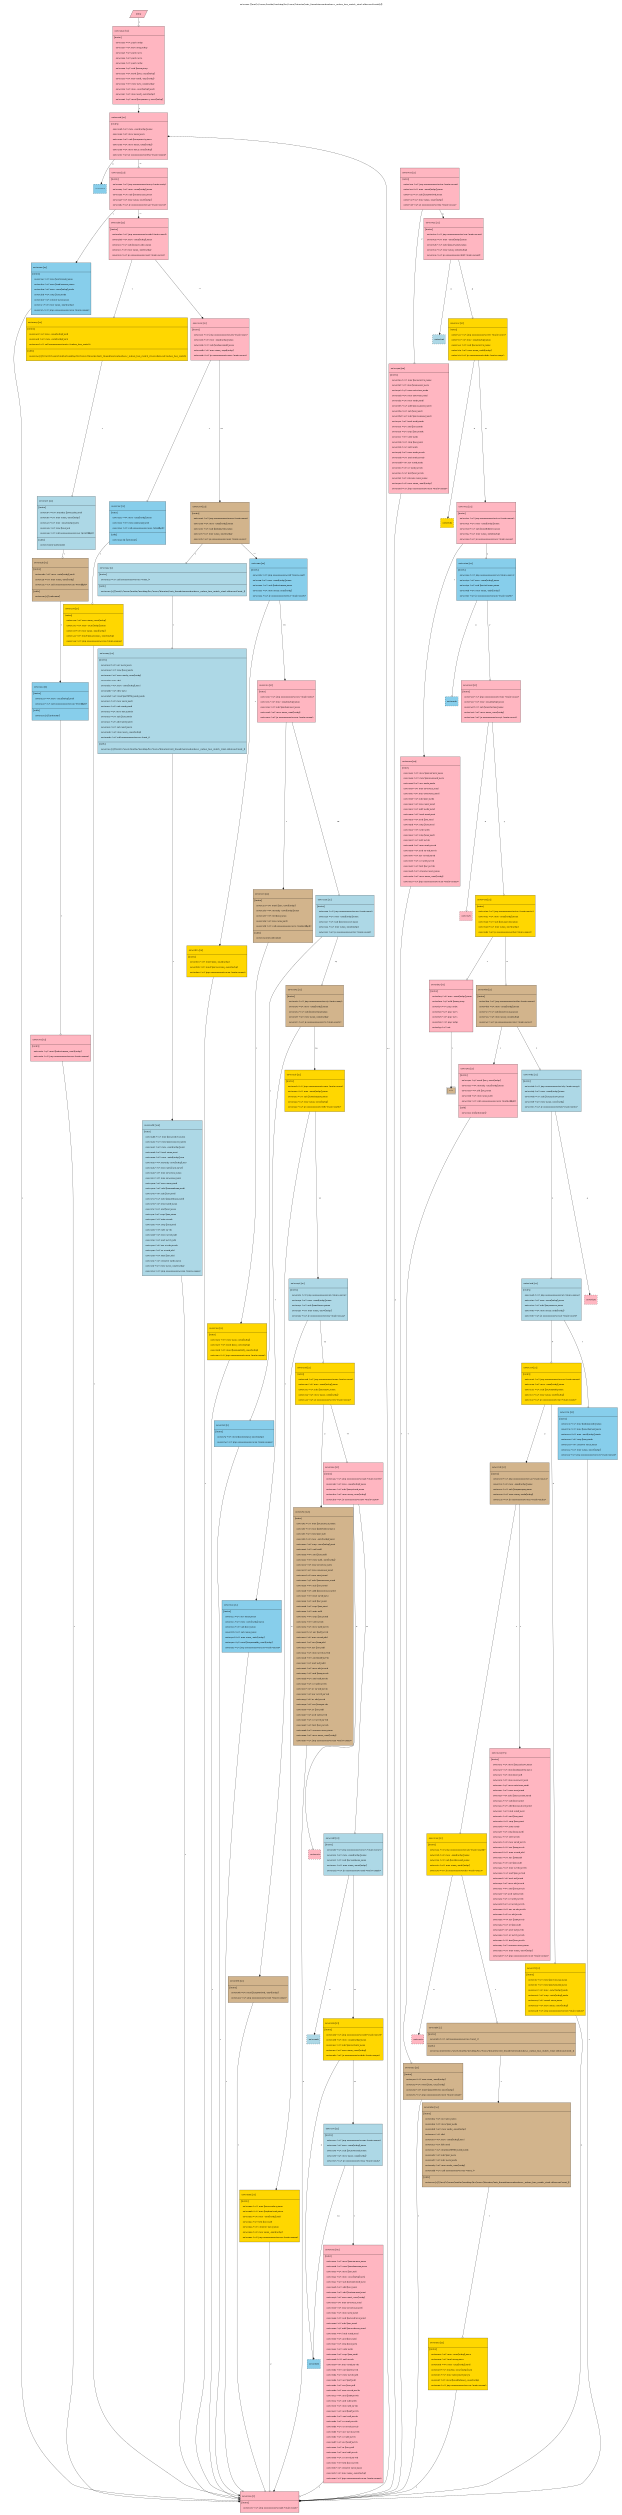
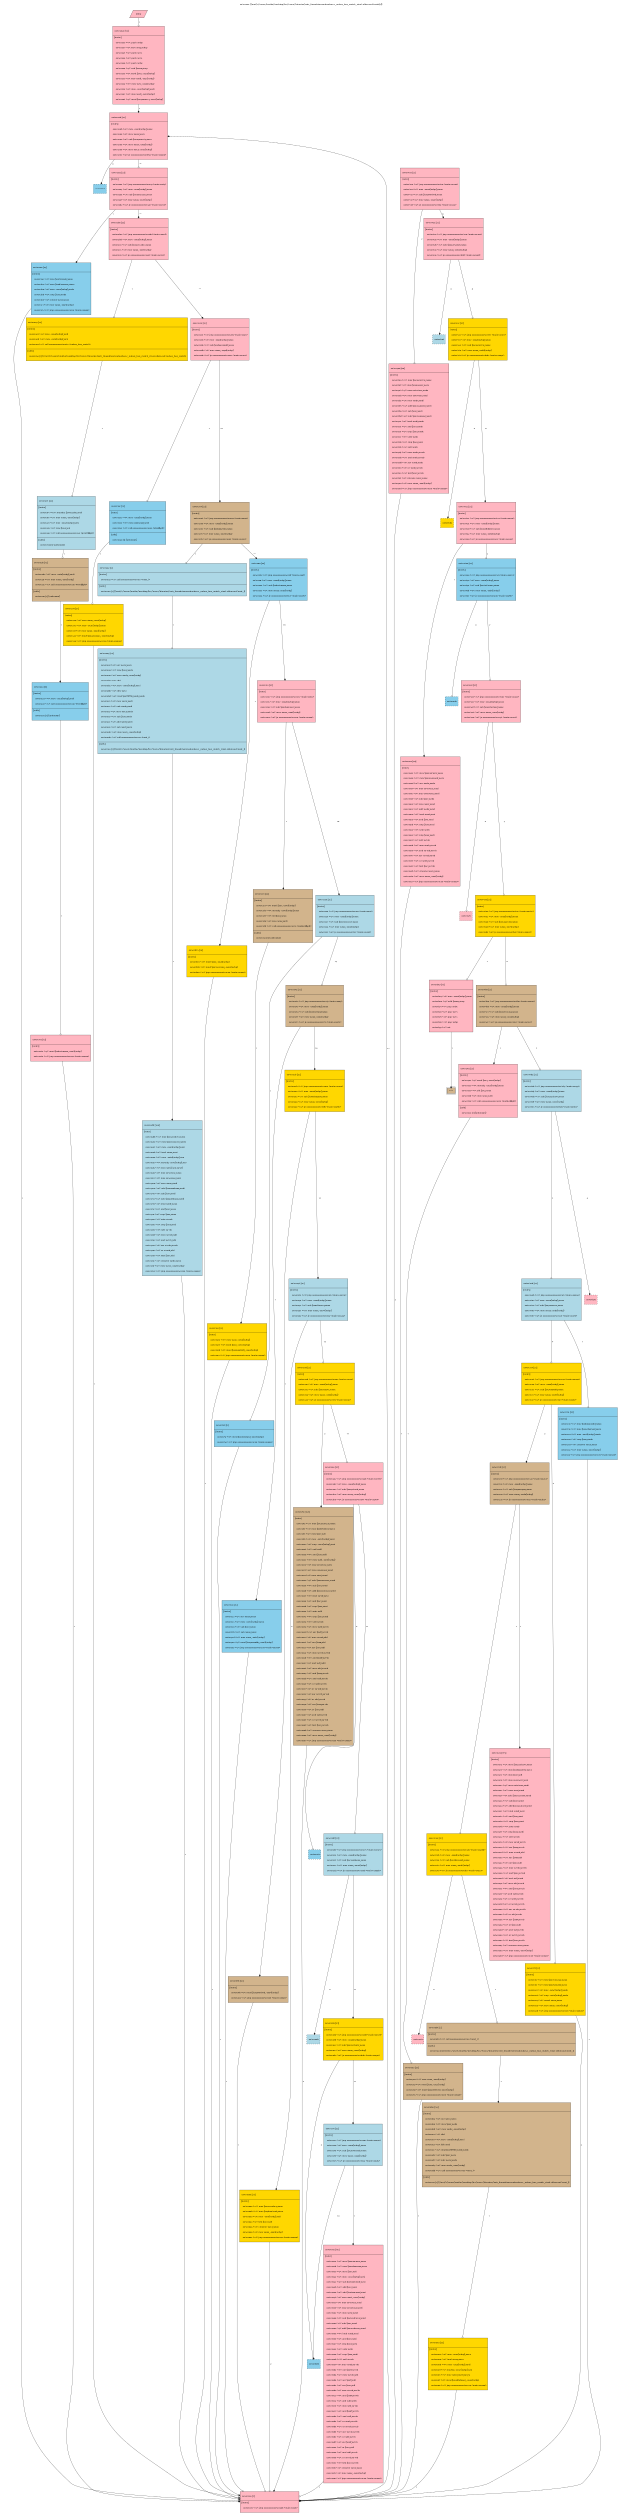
edge "0x401310 [25]" -> "0x401329 [25]": arrowhead odot -> diamond
node "0x401a4f": fillcolor lightpink -> skyblue
